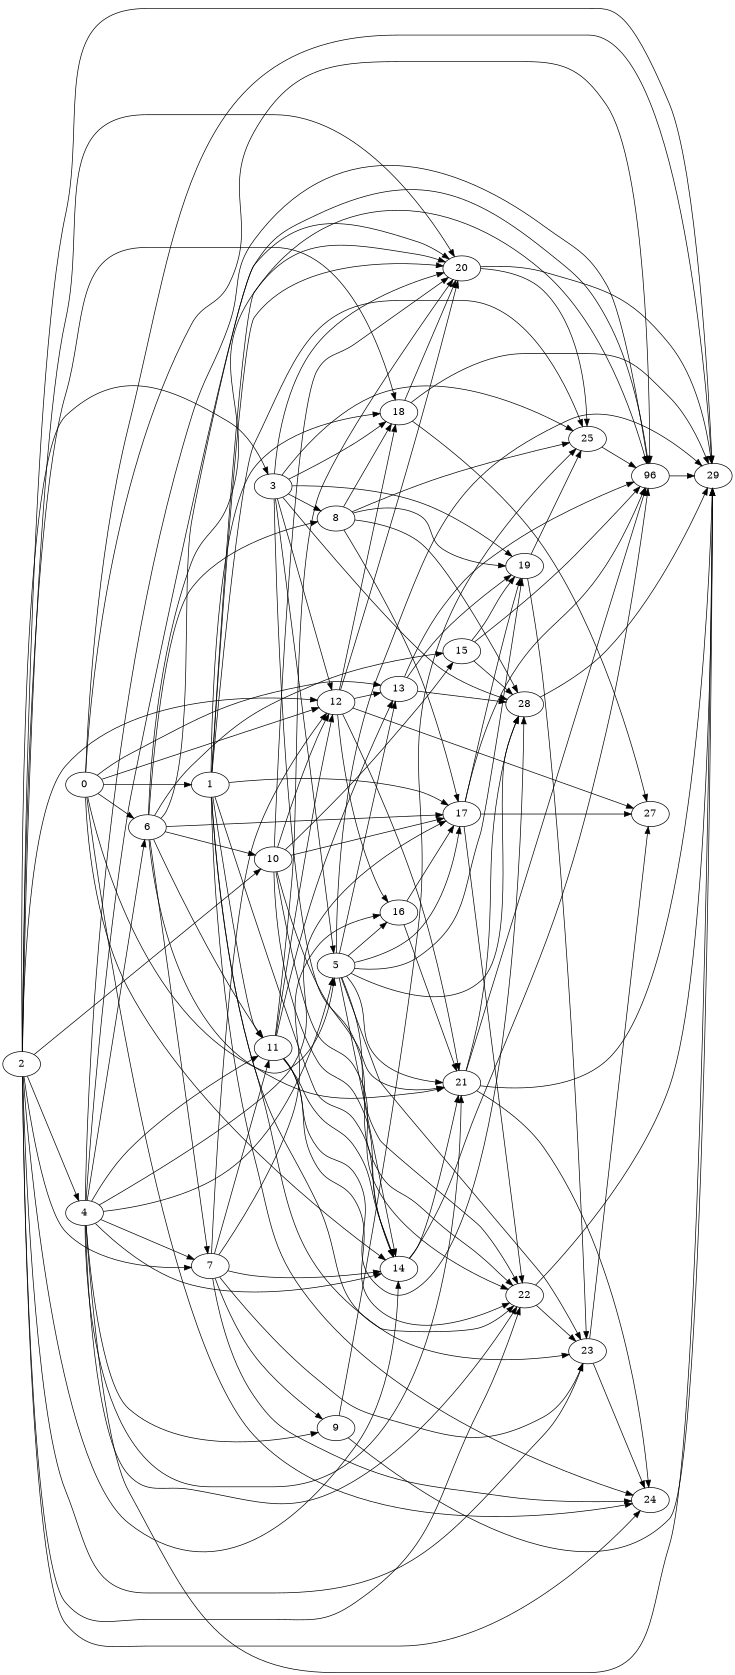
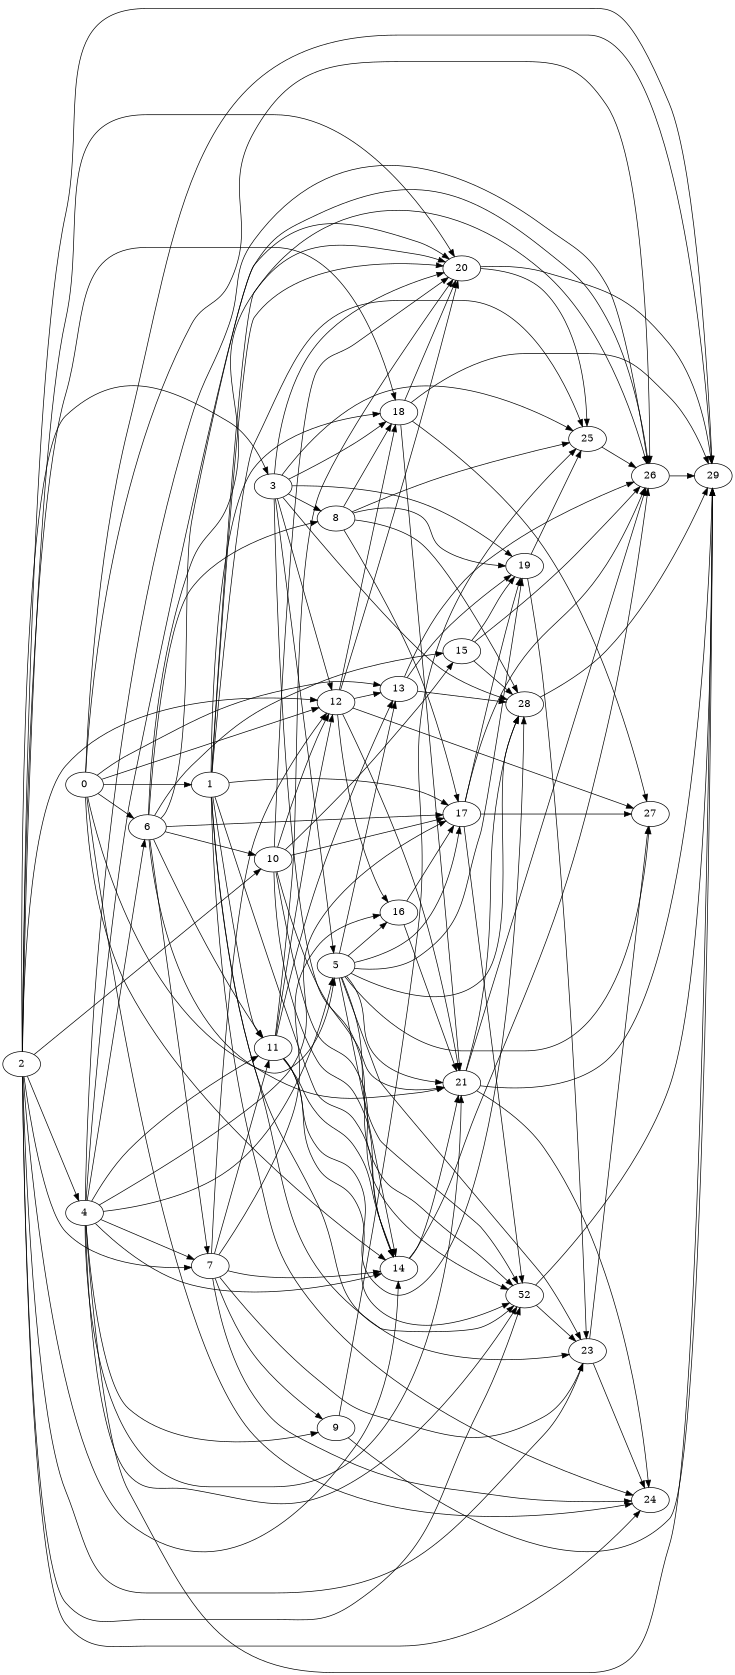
node "96": label "96" -> "26"
edge "5" -> "29": now "5" -> "27"
edge "18" -> "21": added
node "22": label "22" -> "52"
